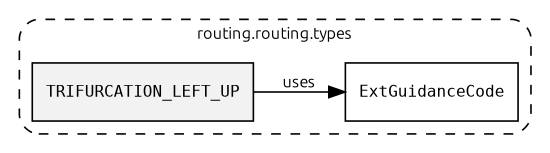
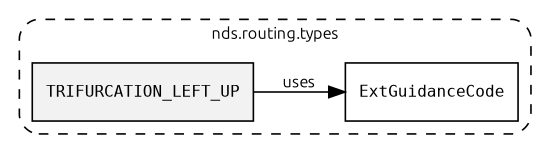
cluster "routing.routing.types": label "routing.routing.types" -> "nds.routing.types"
